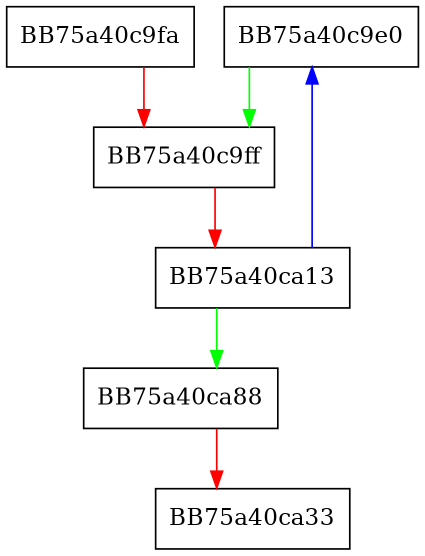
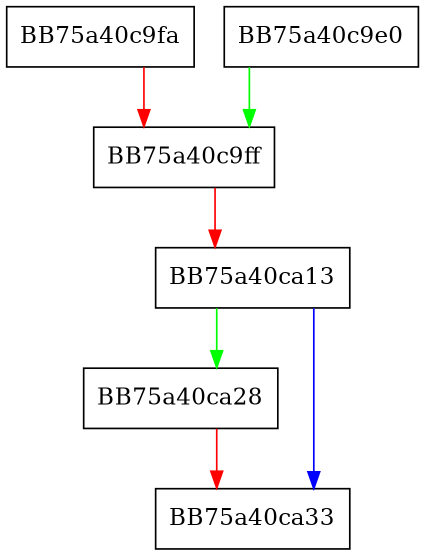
edge "BB75a40ca13" -> "BB75a40c9e0": now "BB75a40ca13" -> "BB75a40ca33"
node "BB75a40ca88": label "BB75a40ca88" -> "BB75a40ca28"
